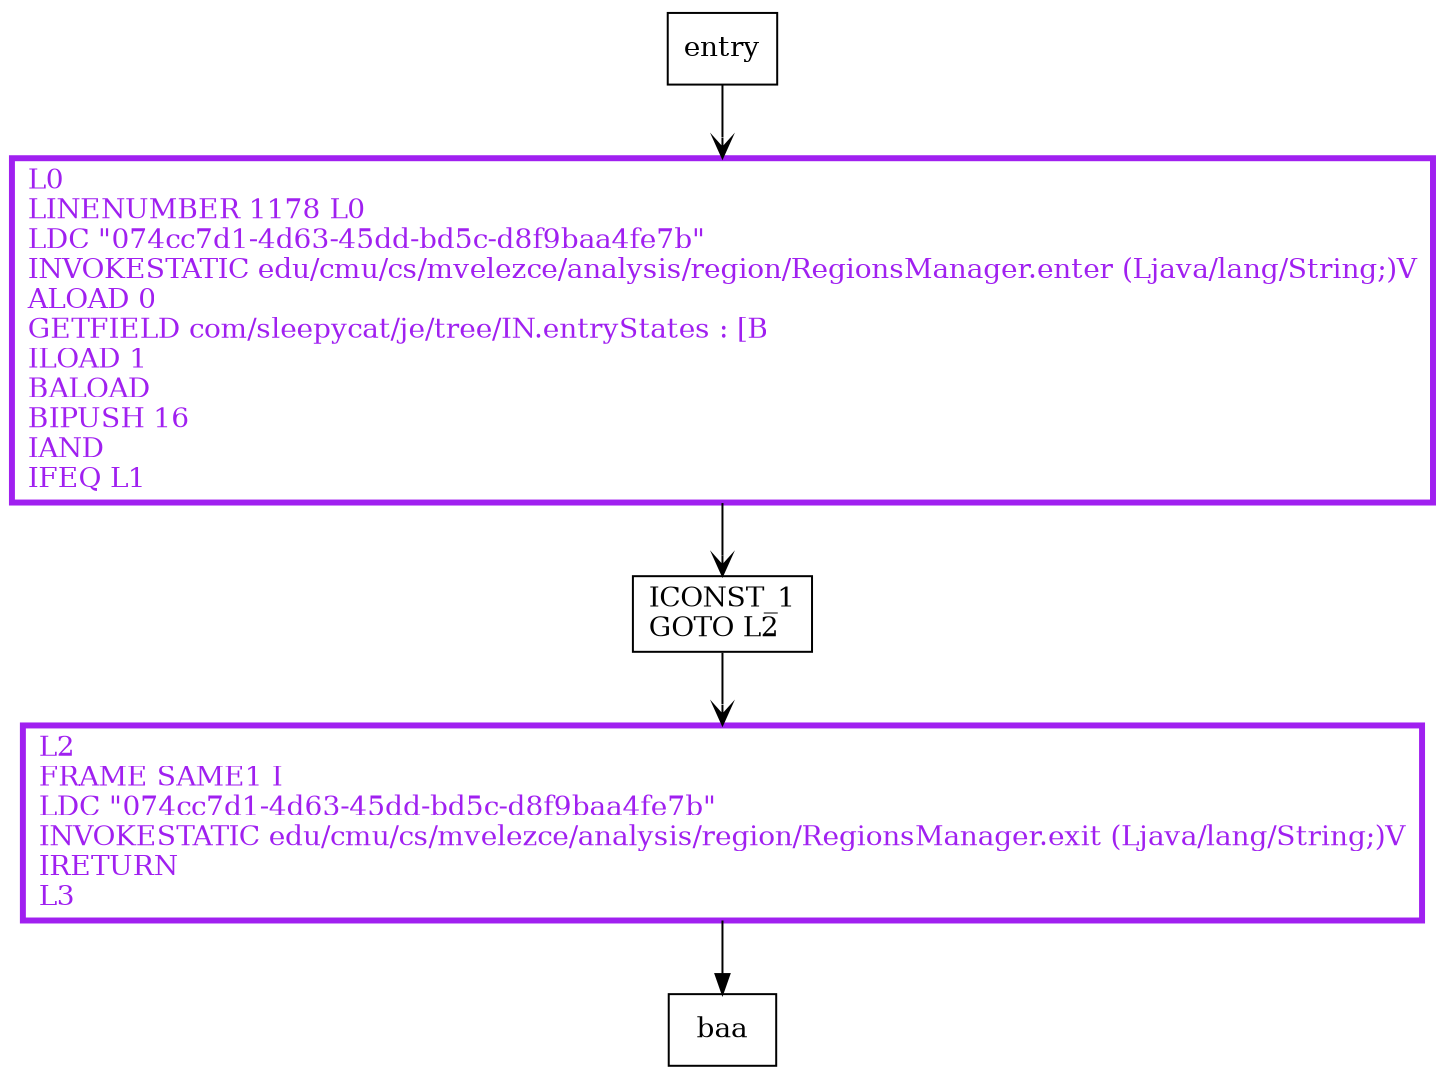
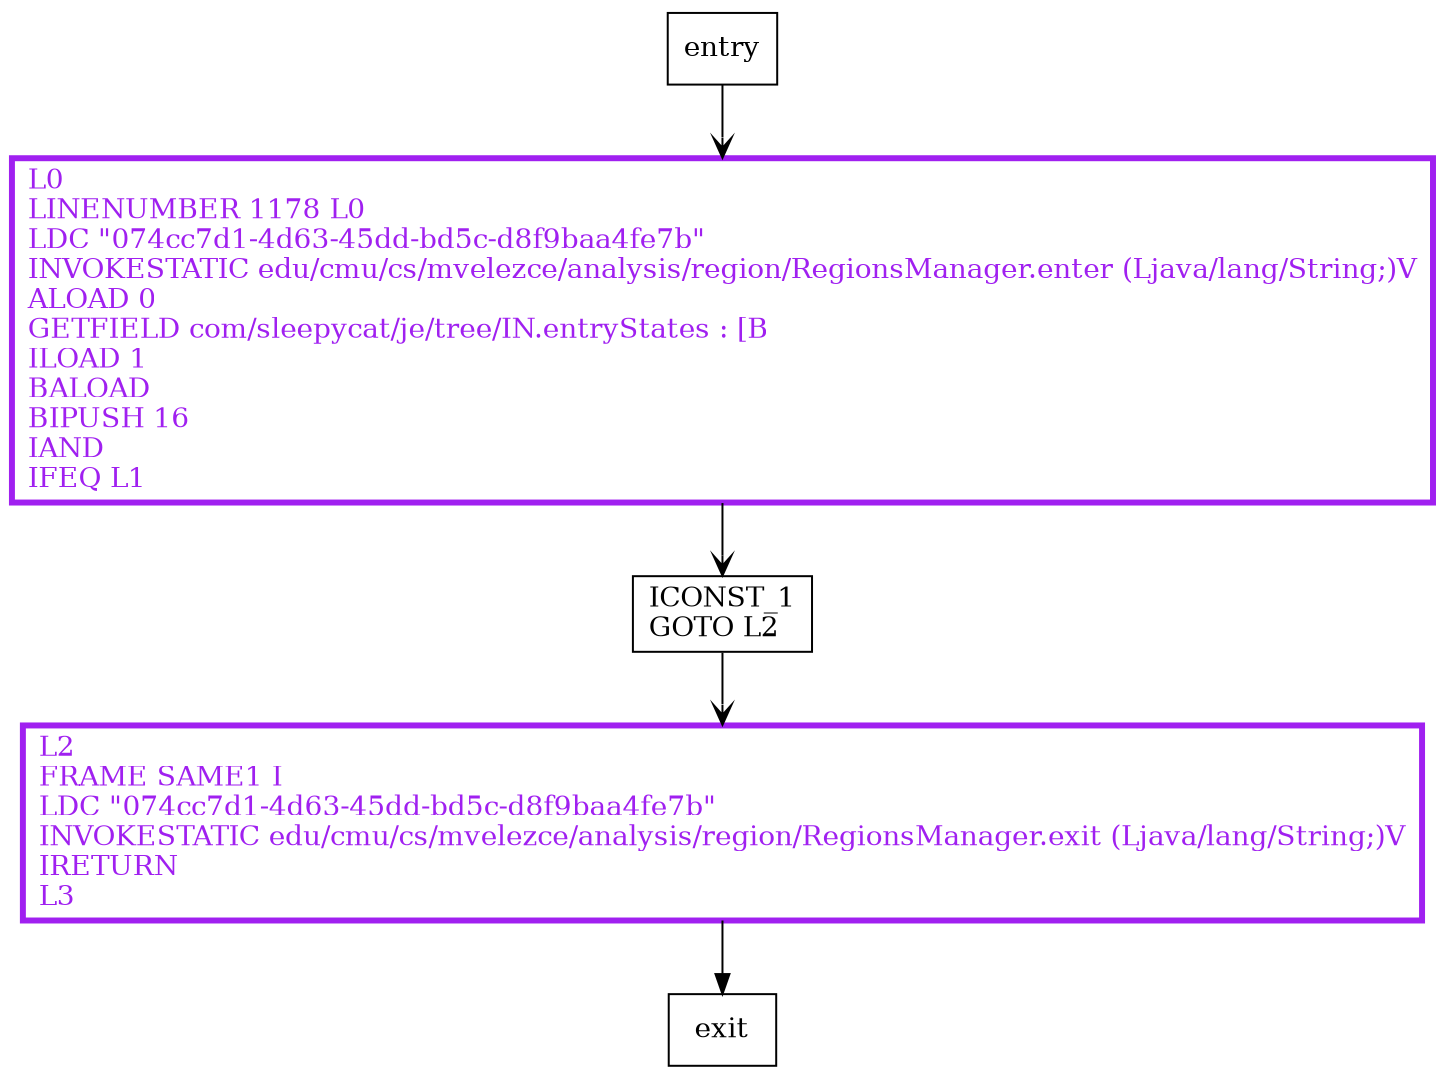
node "baa": label "baa" -> "exit"
